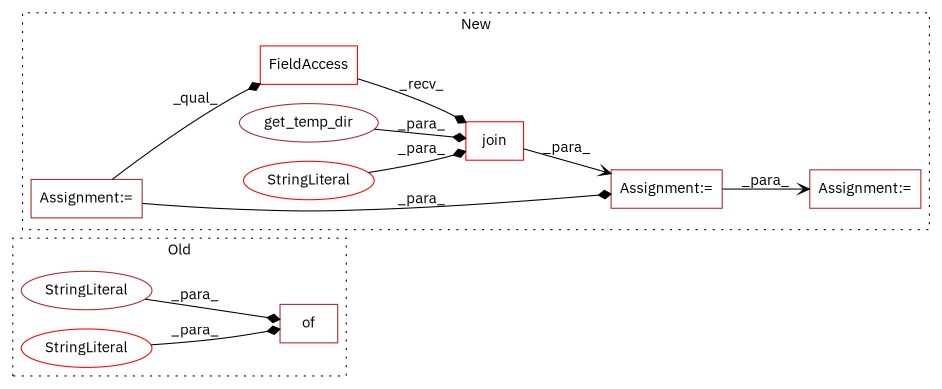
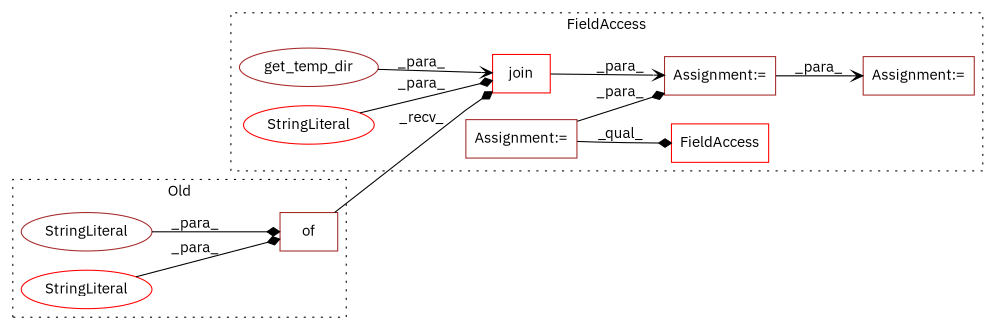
cluster "New": label "New" -> "FieldAccess"
edge "FieldAccess" -> "join": now "of" -> "join"
edge "get_temp_dir" -> "join": arrowhead diamond -> vee
